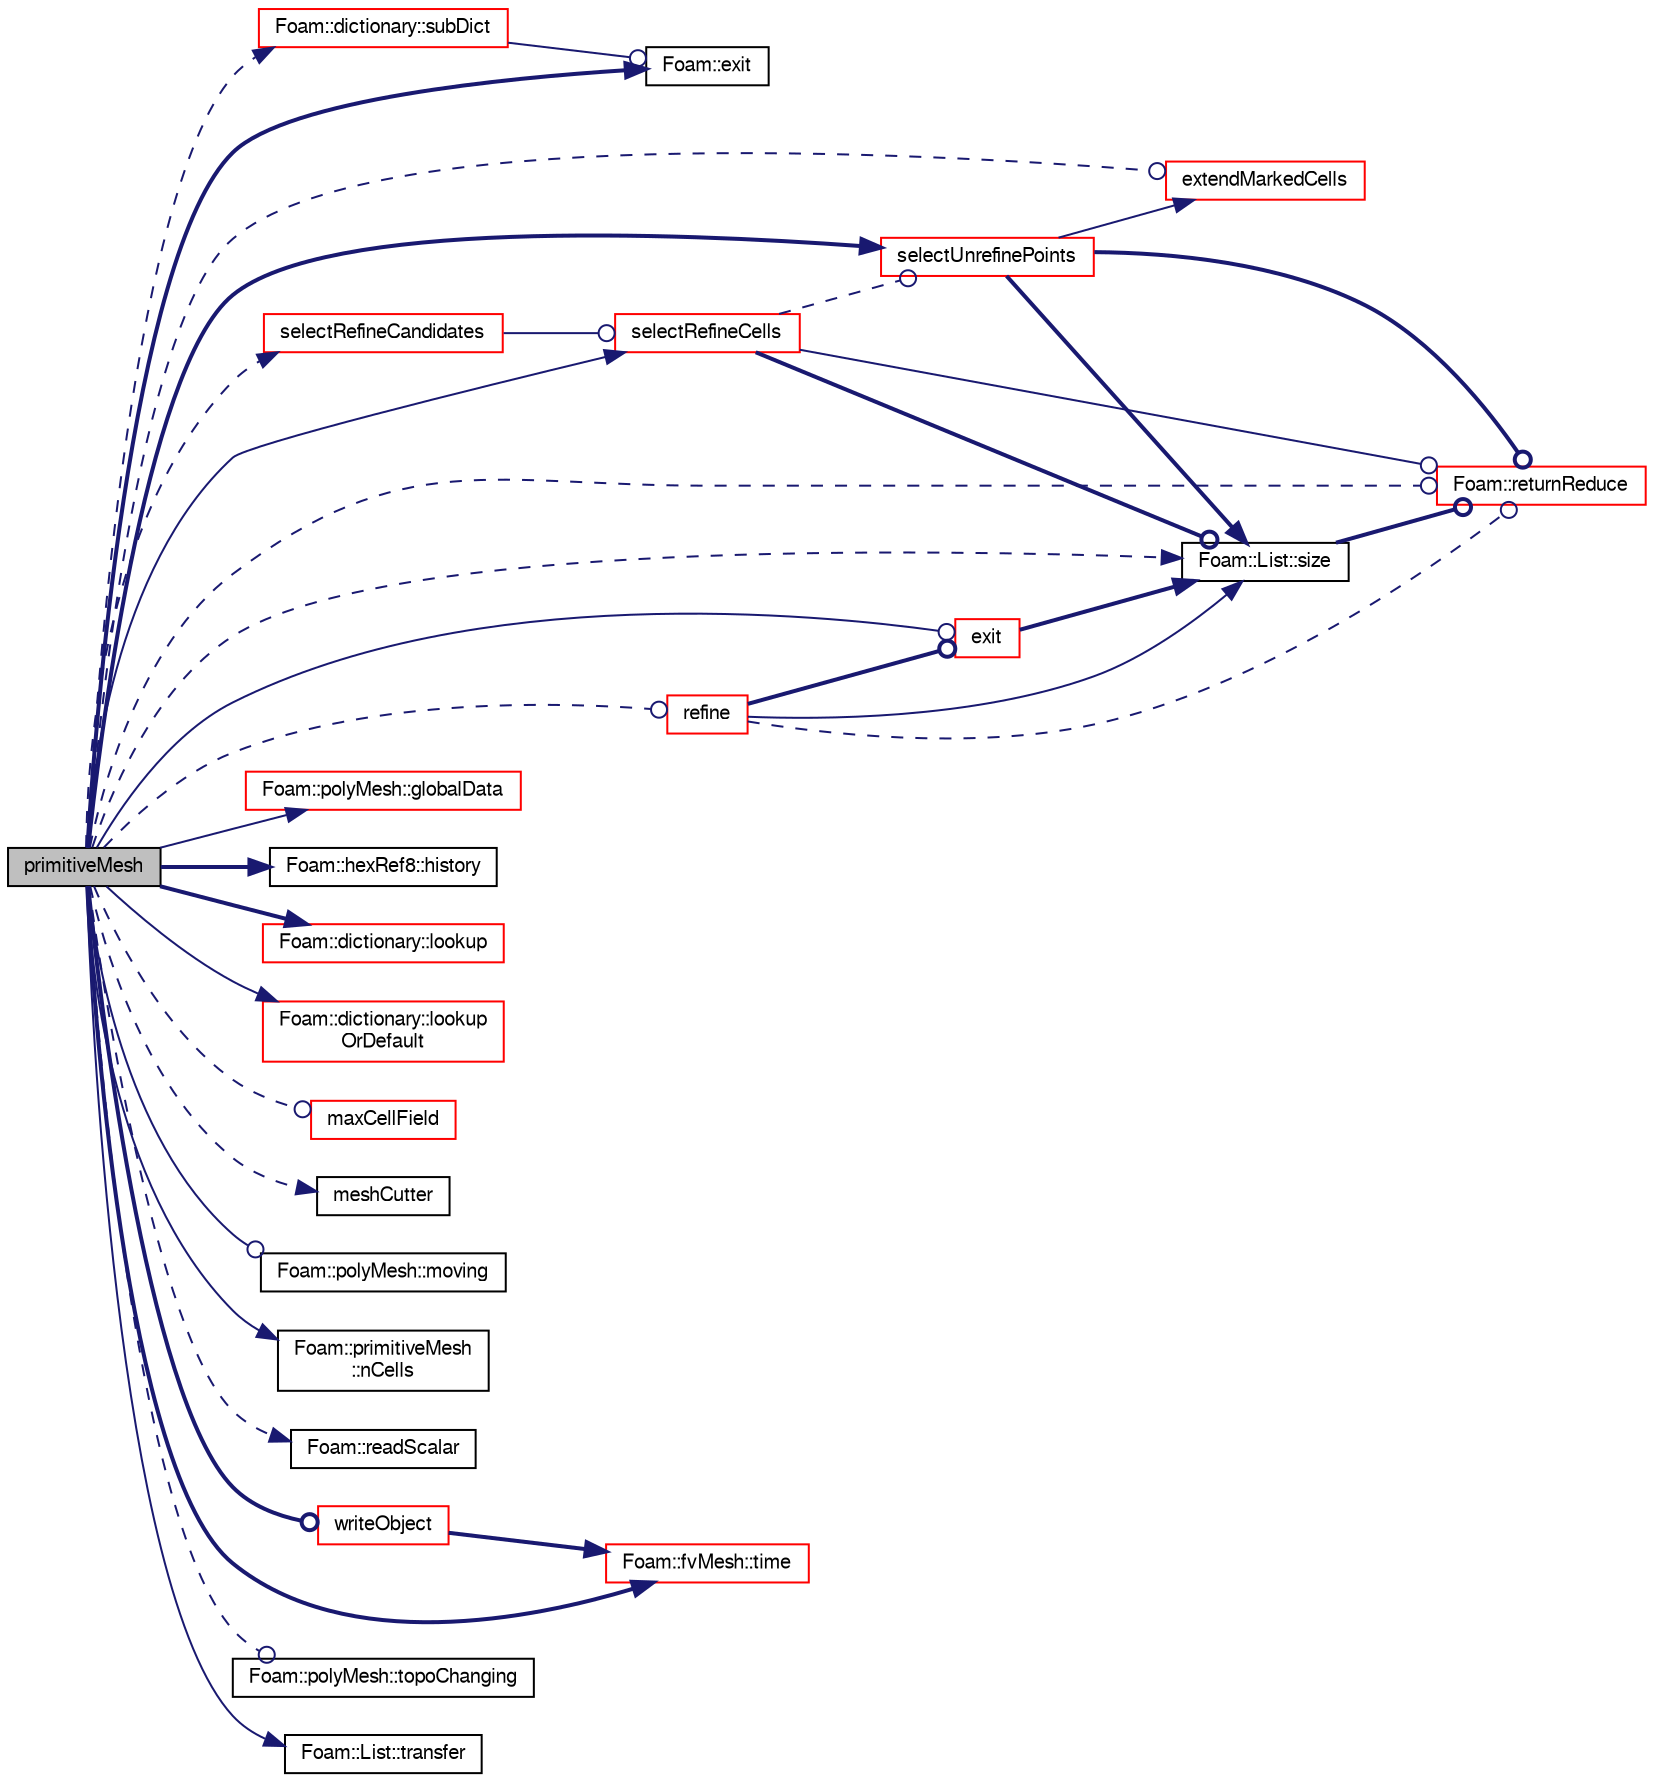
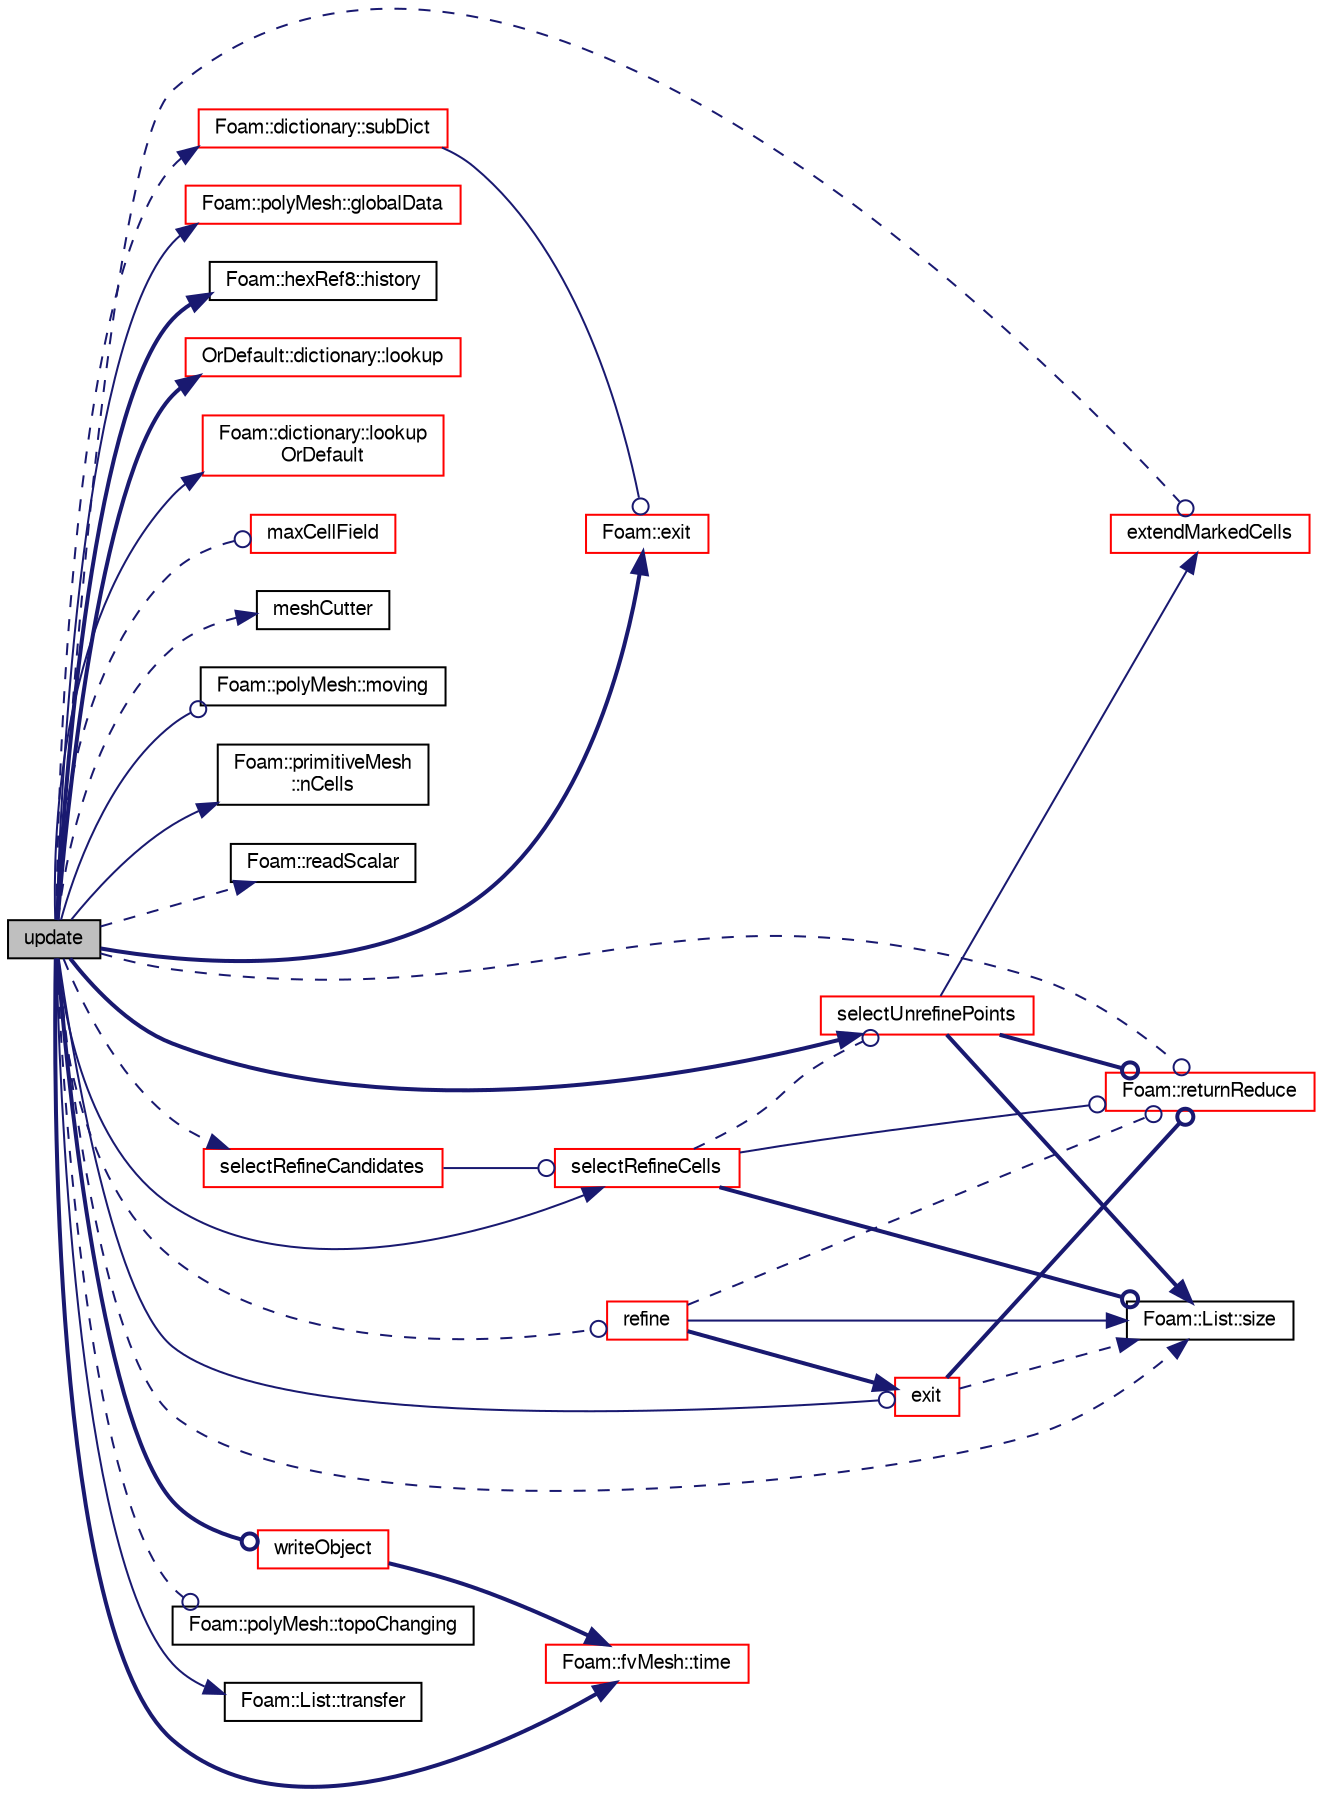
node "Foam::exit": color black -> red
edge "Foam::List::size" -> "Foam::returnReduce": now "exit" -> "Foam::returnReduce"
edge "exit" -> "Foam::List::size": style bold -> dashed
edge "refine" -> "exit": arrowhead odot -> normal
node "primitiveMesh": label "primitiveMesh" -> "update"
node "Foam::dictionary::lookup": label "Foam::dictionary::lookup" -> "OrDefault::dictionary::lookup"
